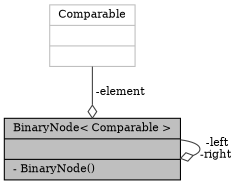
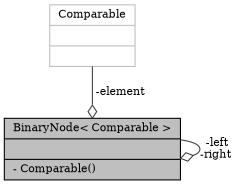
node "BinaryNode< Comparable >": text "- BinaryNode()" -> "- Comparable()"
